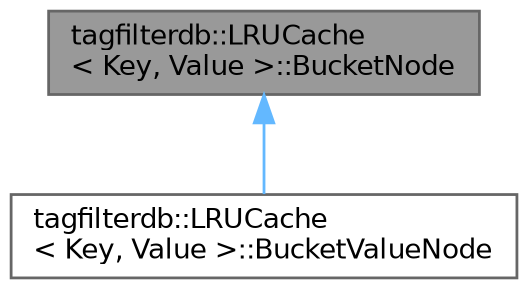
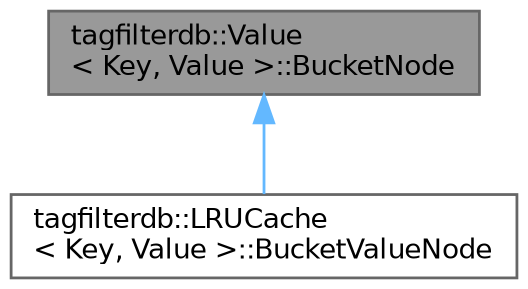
node "tagfilterdb::LRUCache < Key, Value >::BucketNode": label "tagfilterdb::LRUCache < Key, Value >::BucketNode" -> "tagfilterdb::Value < Key, Value >::BucketNode"
